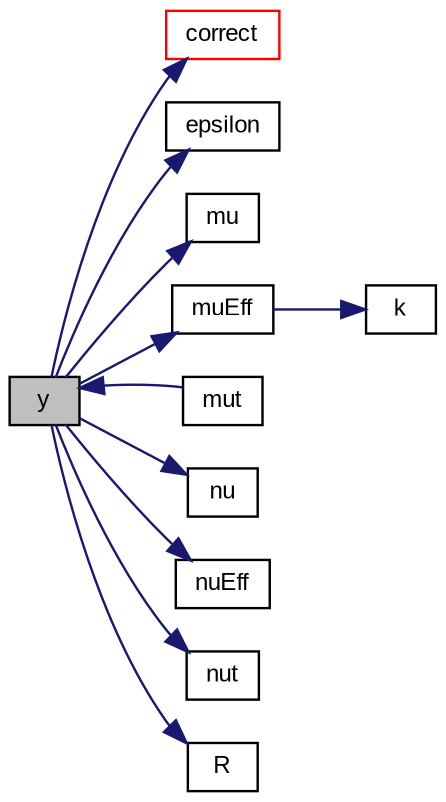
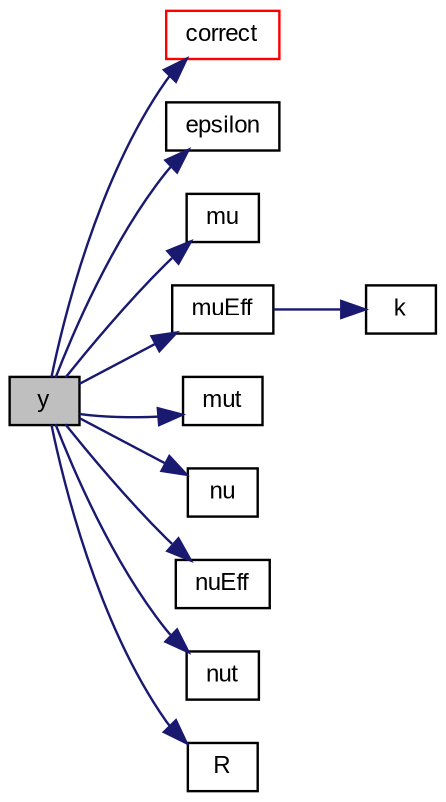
edge "mut" -> "y": reversed
